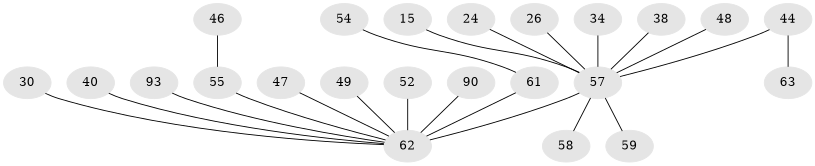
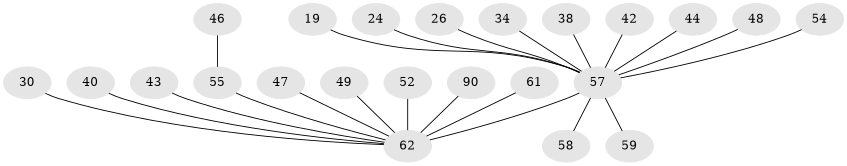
node "15": label "15" -> "19"
node "42": added
edge "54" -- "61": now "54" -- "57"
node "93": label "93" -> "43"
node "63": removed
